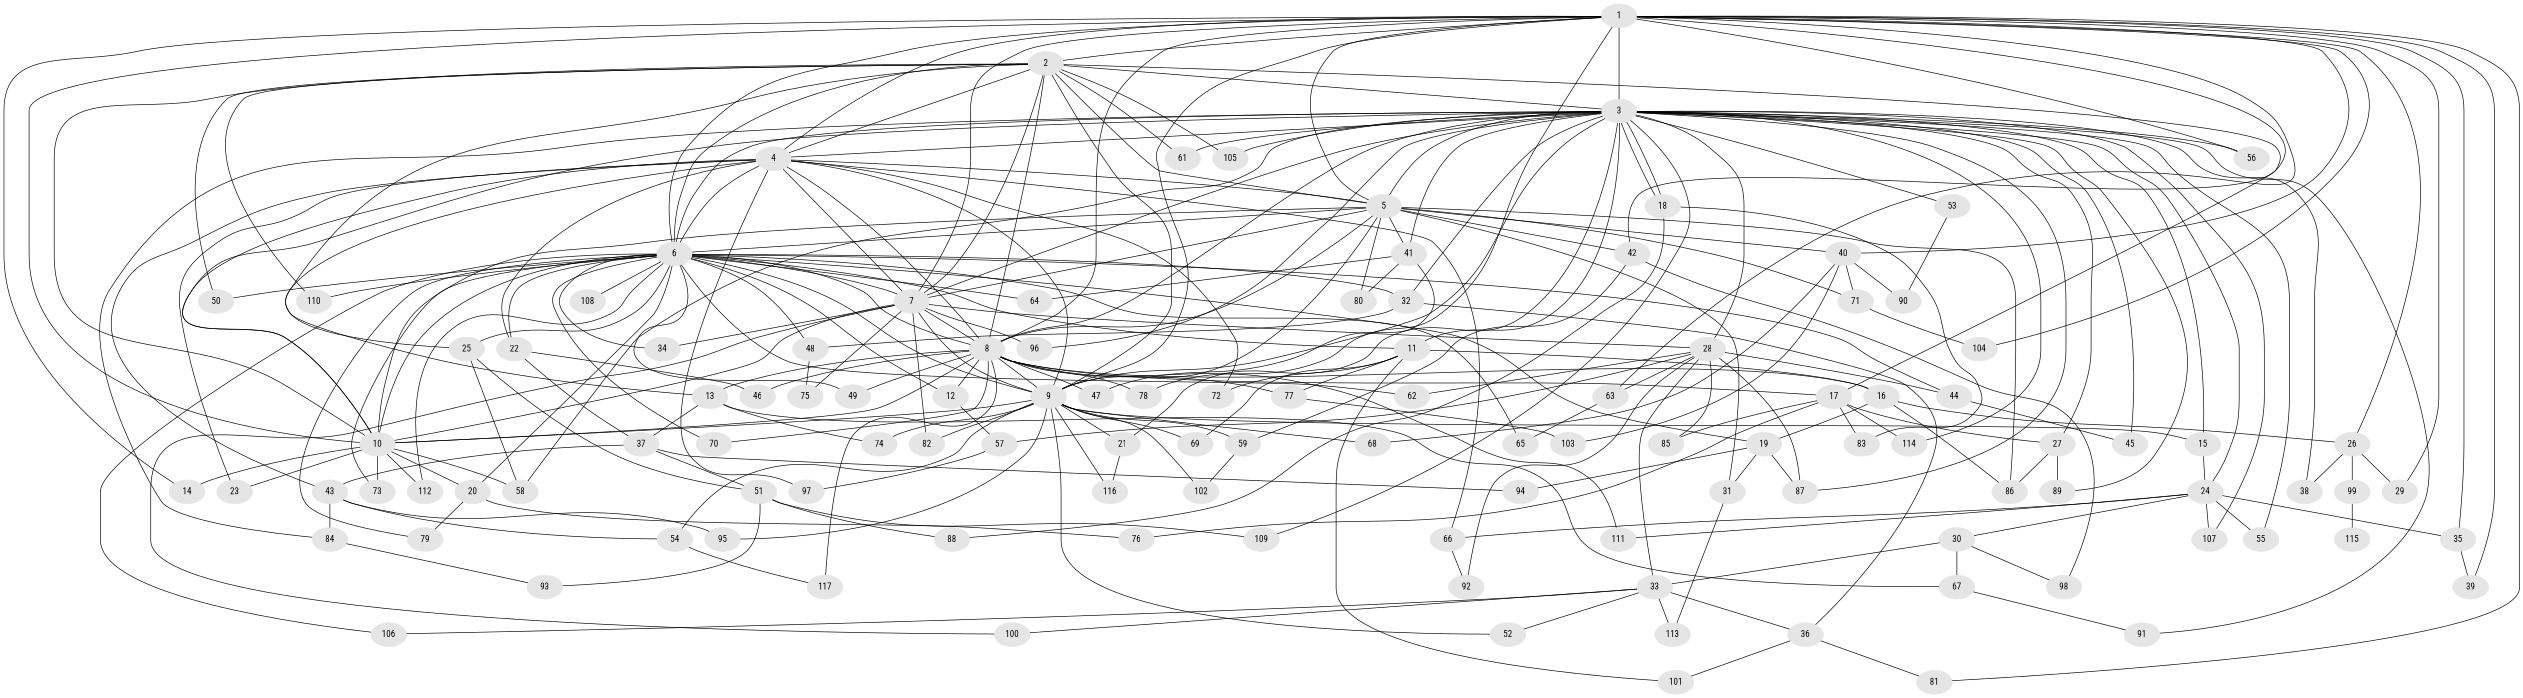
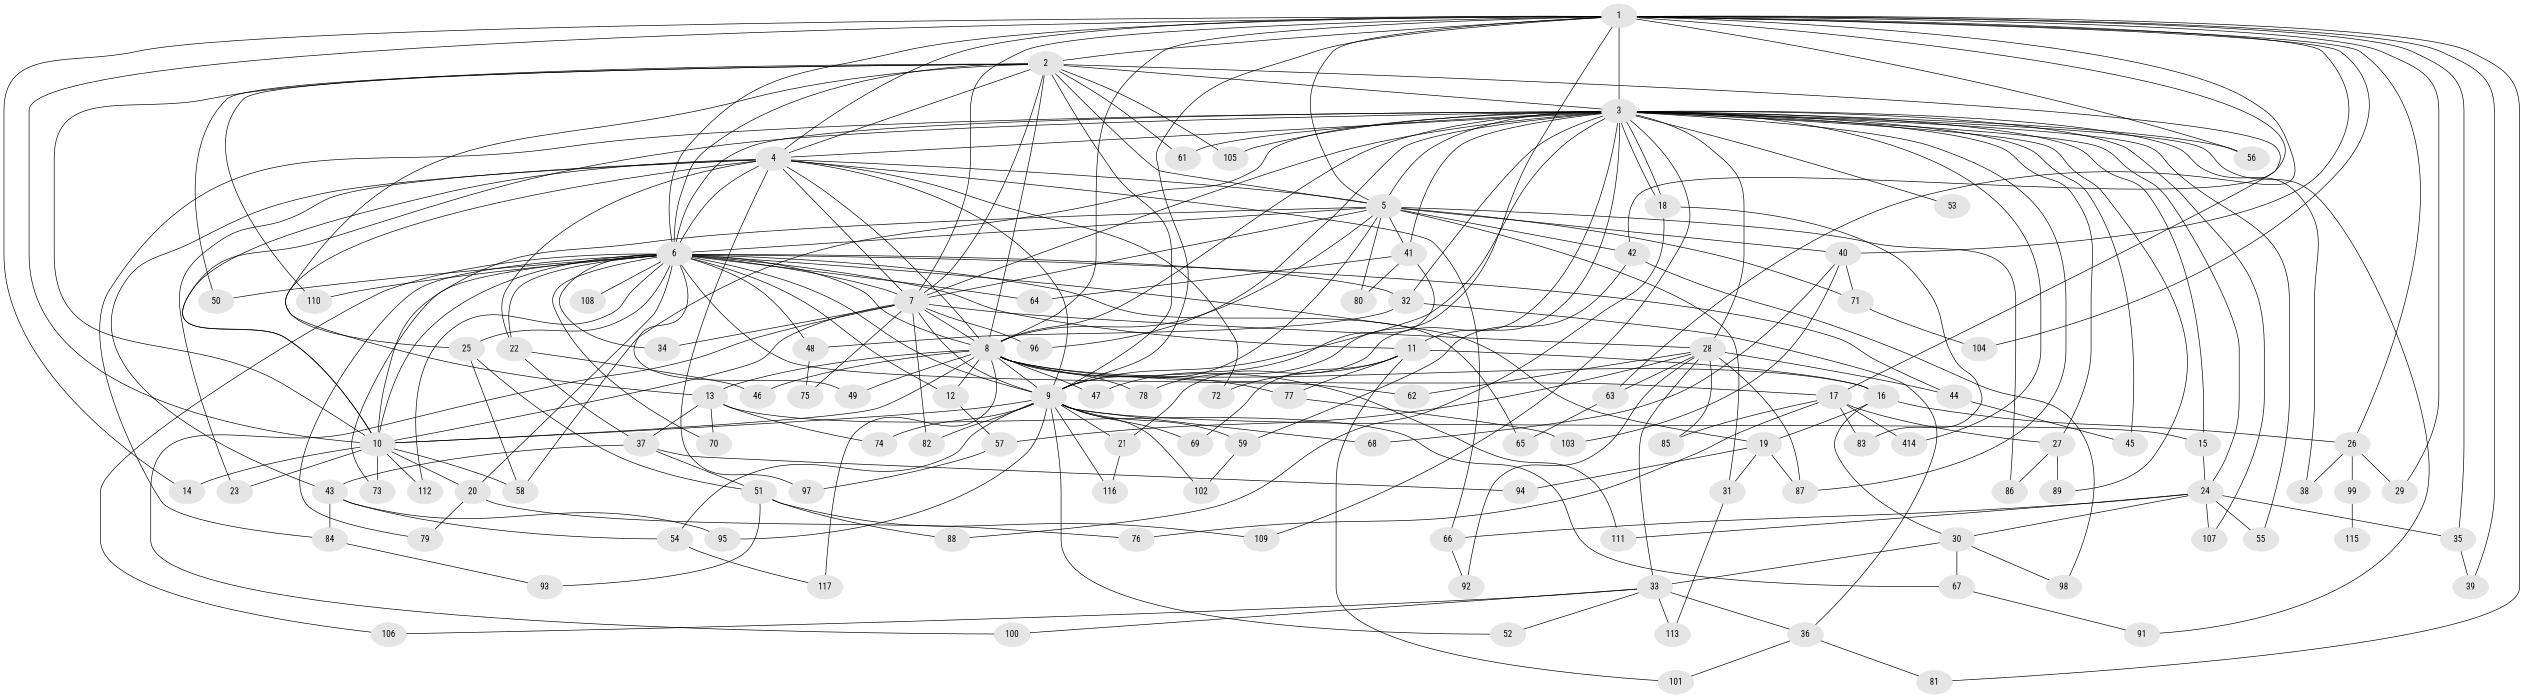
node "90": removed
edge "8" -- "70": now "13" -- "70"
edge "16" -- "86": now "16" -- "30"
node "114": label "114" -> "414"
